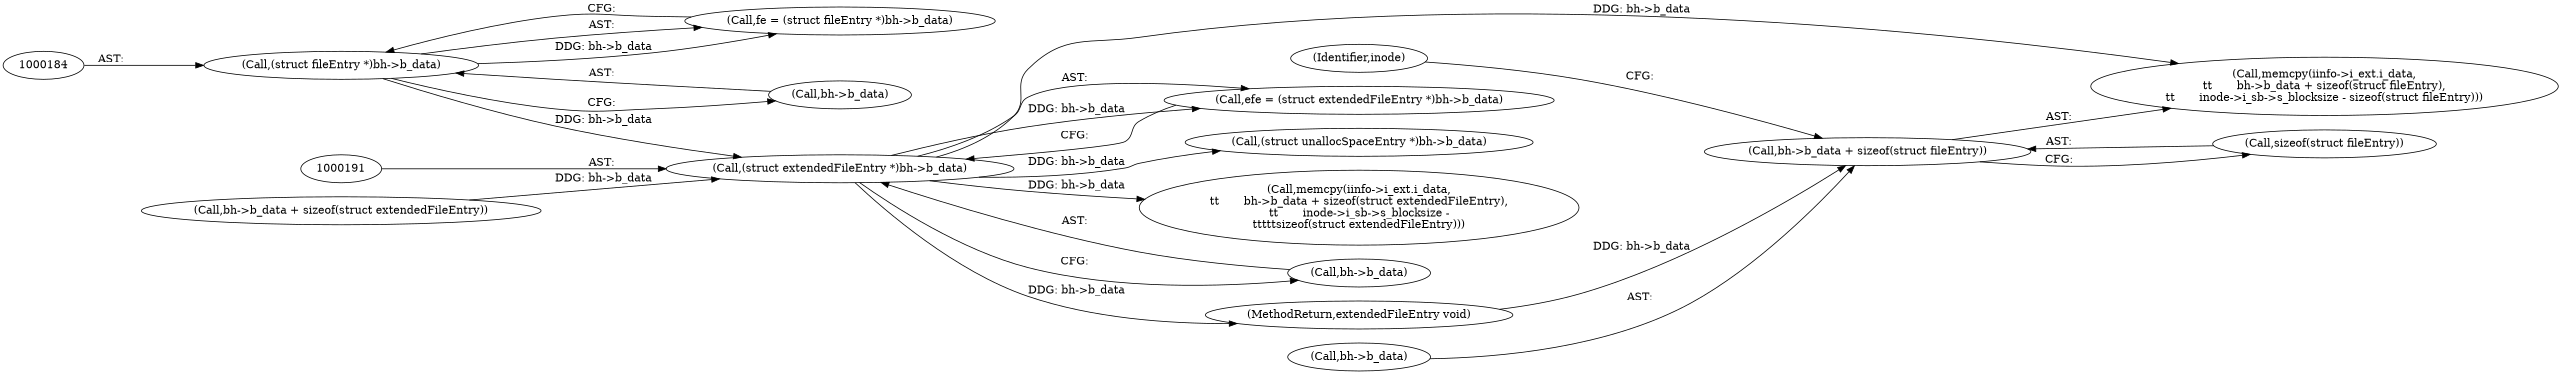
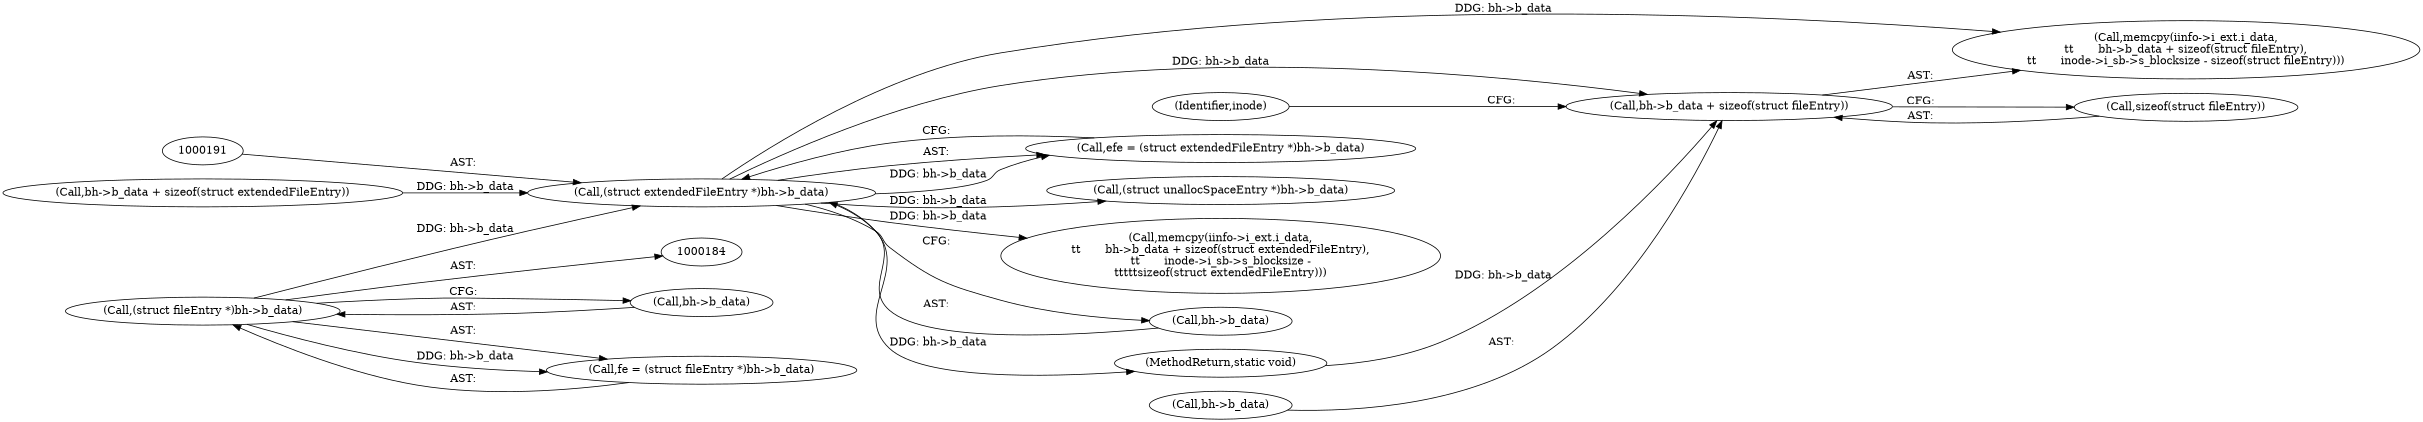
edge "(Call,fe = (struct fileEntry *)bh->b_data)" -> "(Call,(struct fileEntry *)bh->b_data)": label "CFG: " -> "AST: "
edge "1000184" -> "(Call,(struct fileEntry *)bh->b_data)": reversed
edge "(Call,(struct extendedFileEntry *)bh->b_data)" -> "(Call,bh->b_data + sizeof(struct fileEntry))": added, label "DDG: bh->b_data"
node "(MethodReturn,extendedFileEntry void)": label "(MethodReturn,extendedFileEntry void)" -> "(MethodReturn,static void)"
